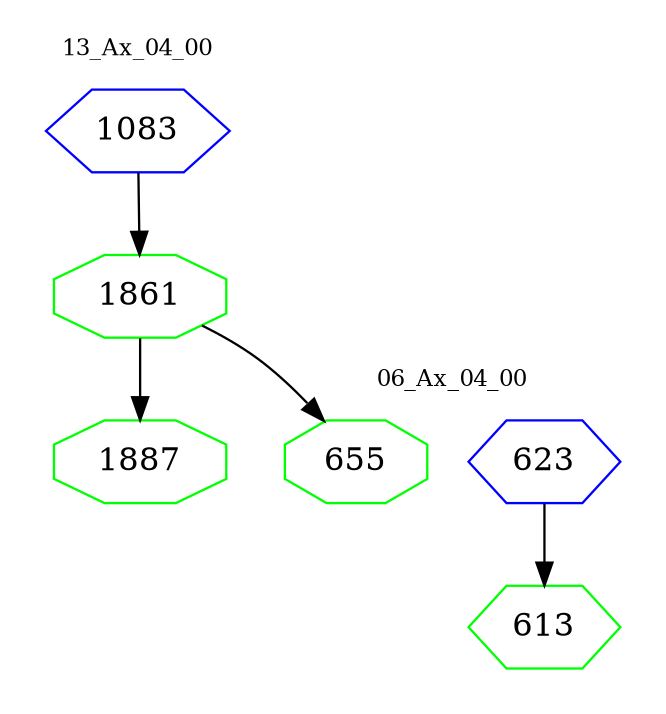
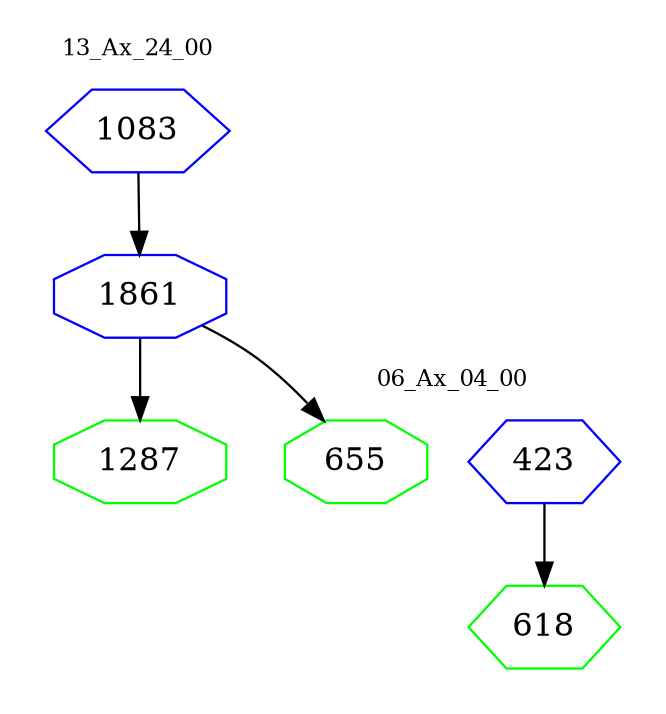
cluster "13_Ax_04_00": label "13_Ax_04_00" -> "13_Ax_24_00"
node "1861": color green -> blue
node "1887": label "1887" -> "1287"
node "623": label "623" -> "423"
node "613": label "613" -> "618"
